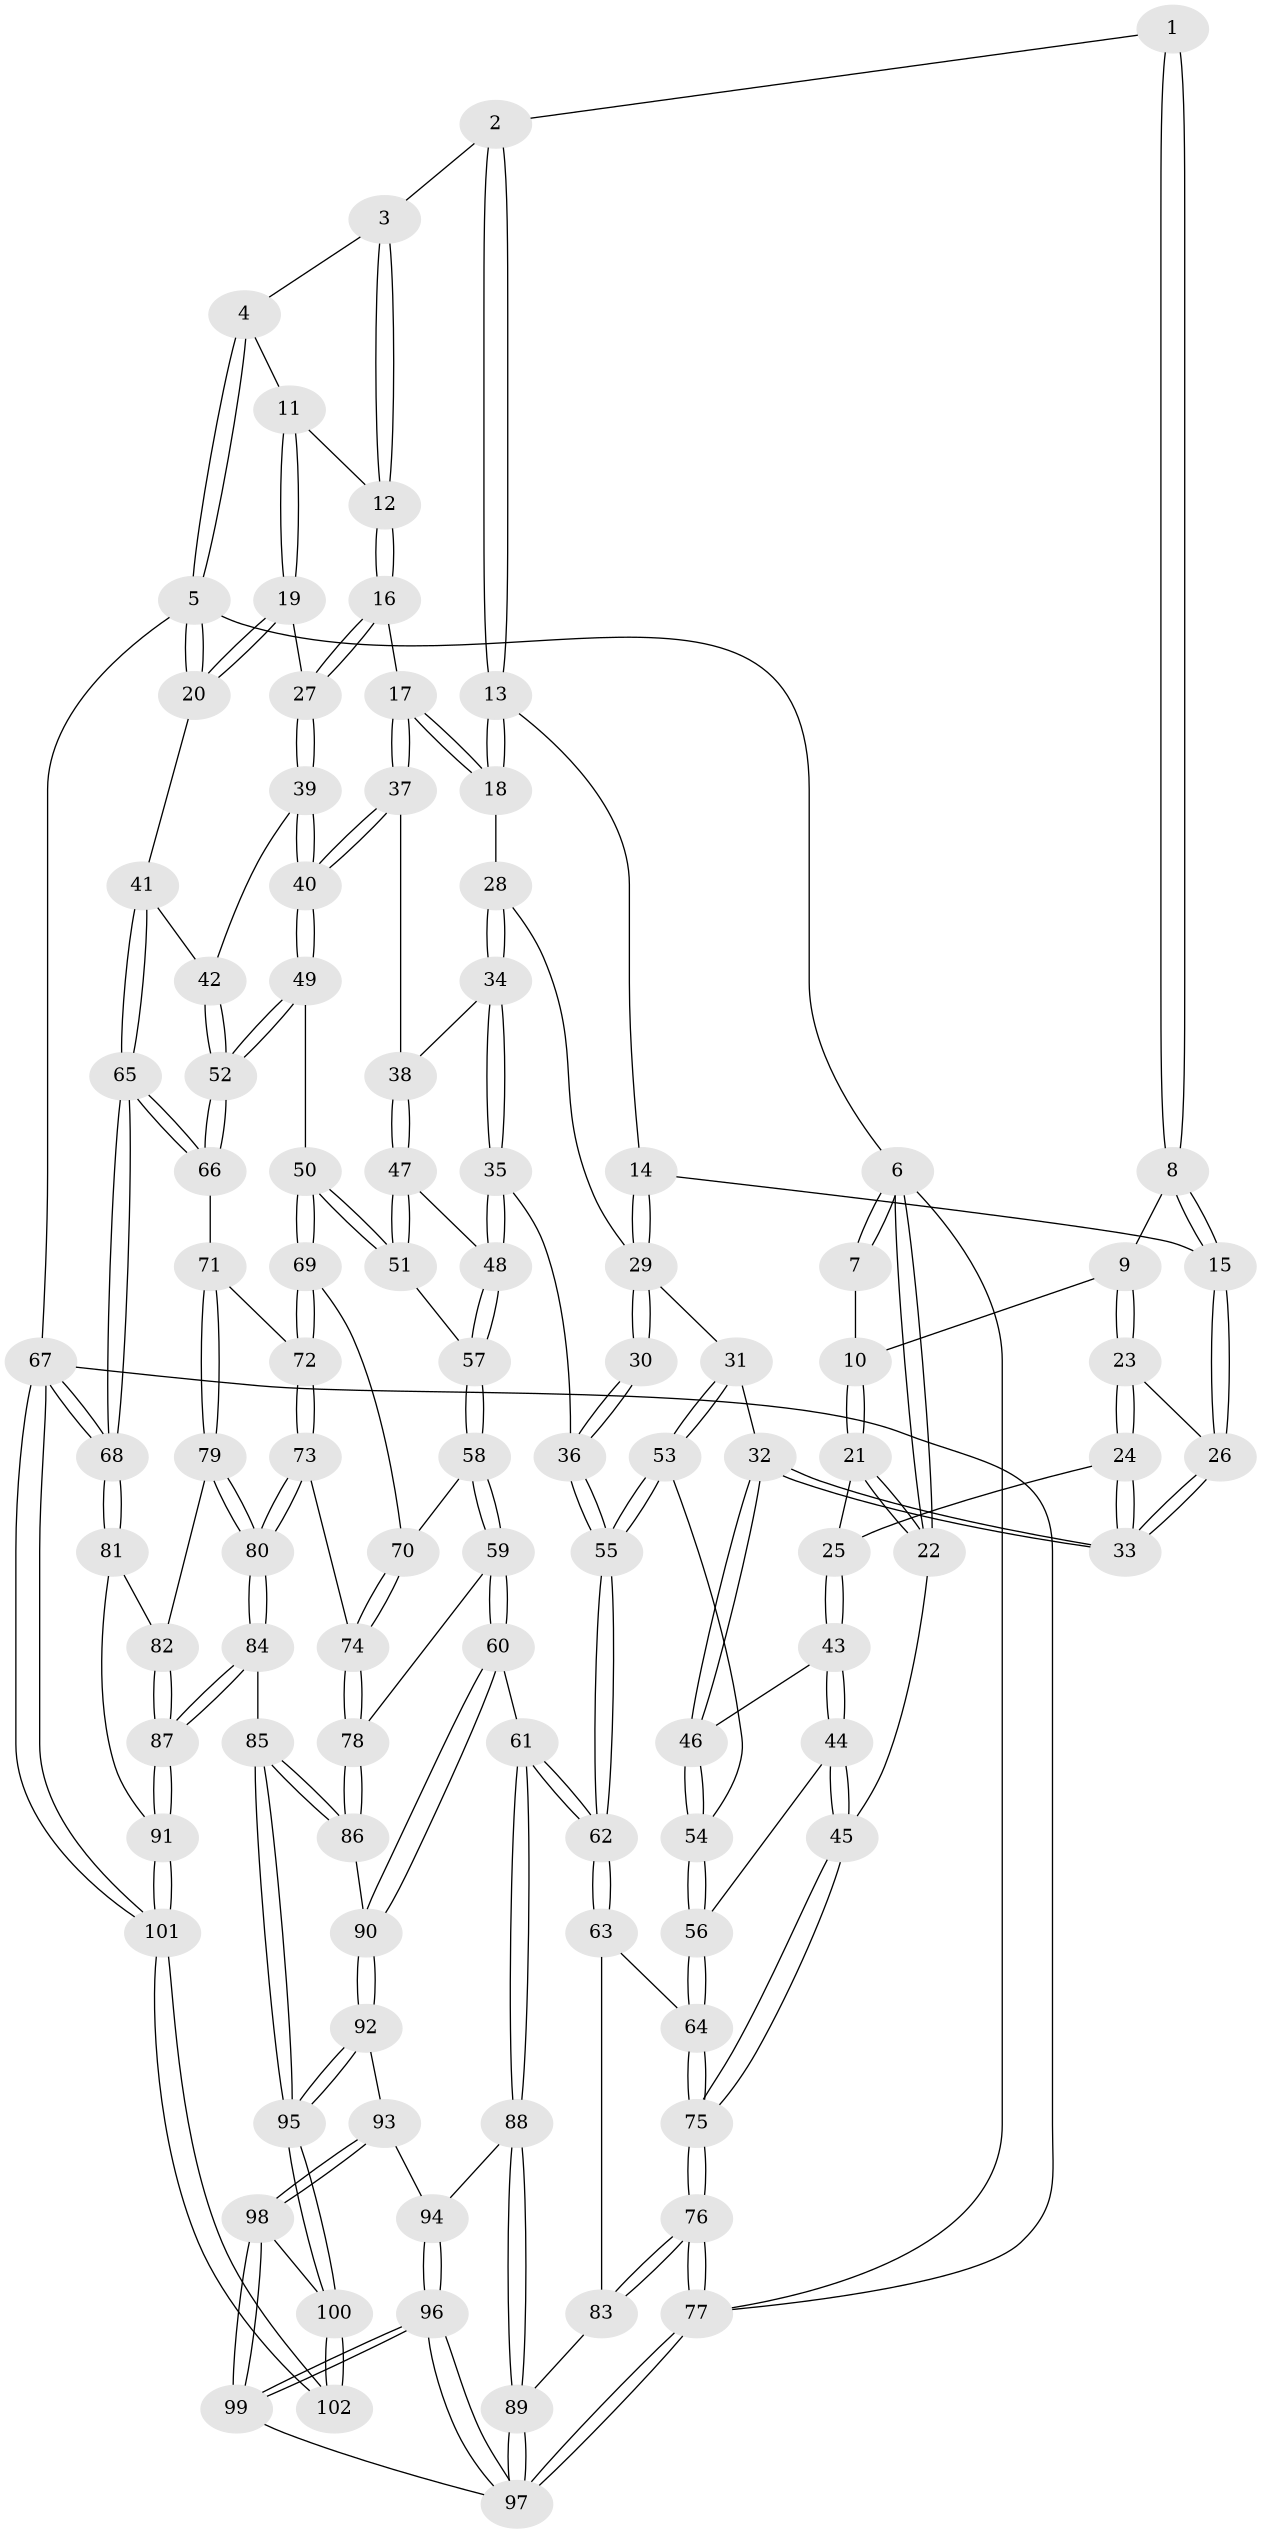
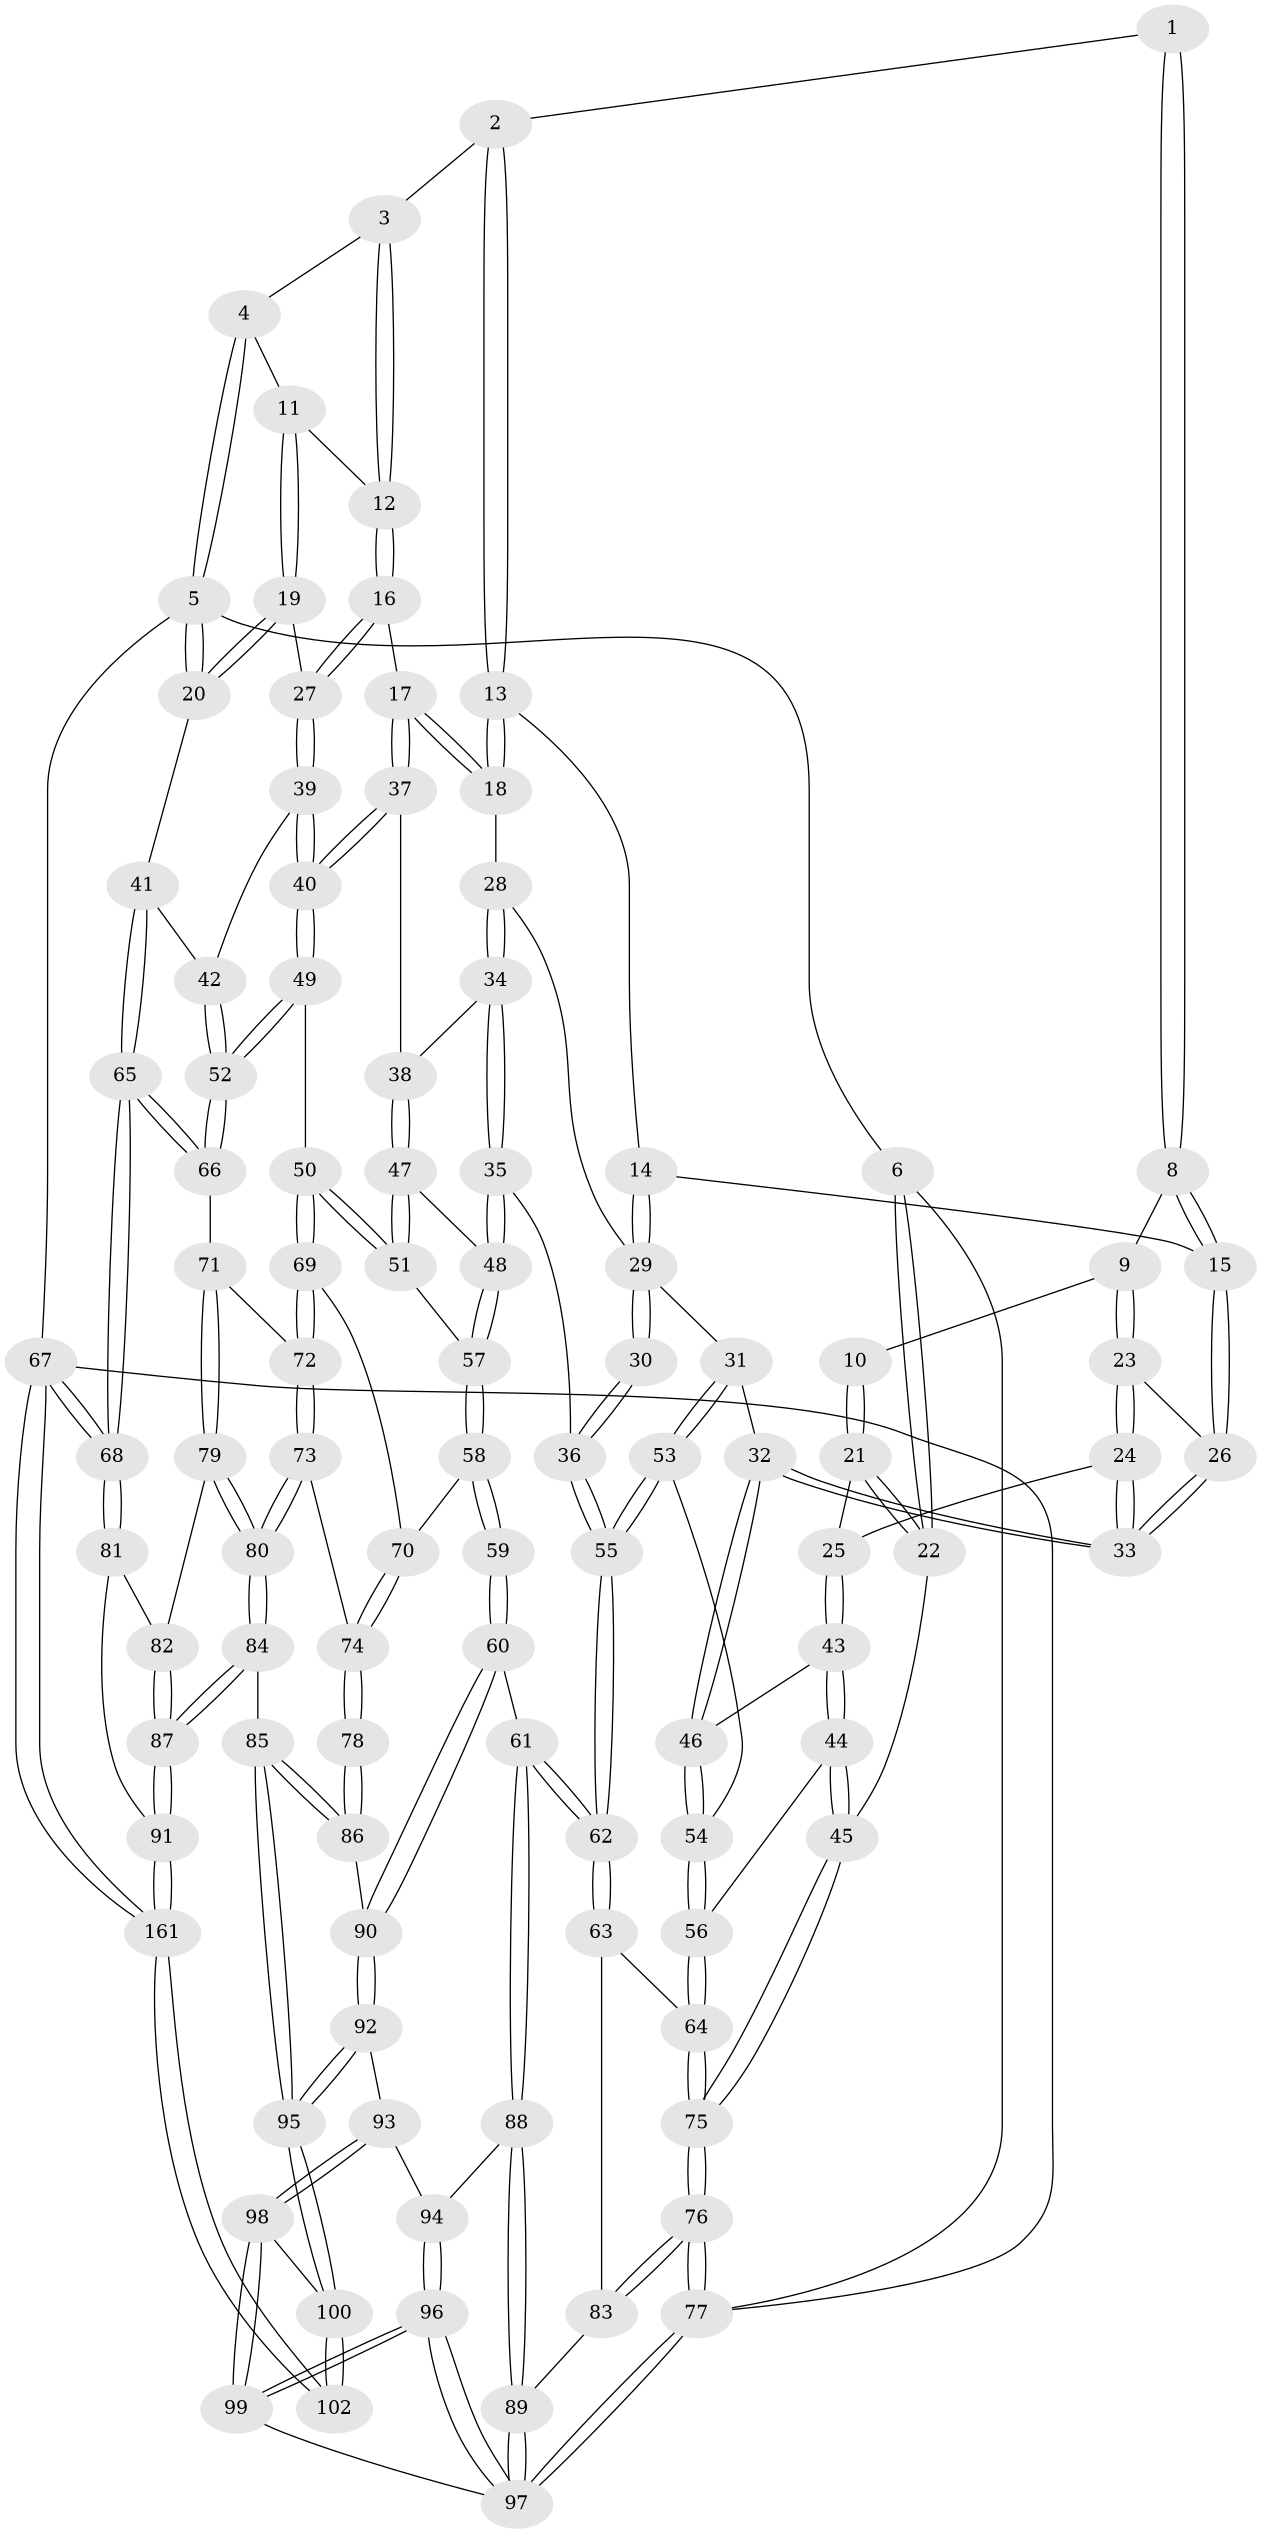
node "7": removed
edge "59" -- "78": removed
node "101": label "101" -> "161"
